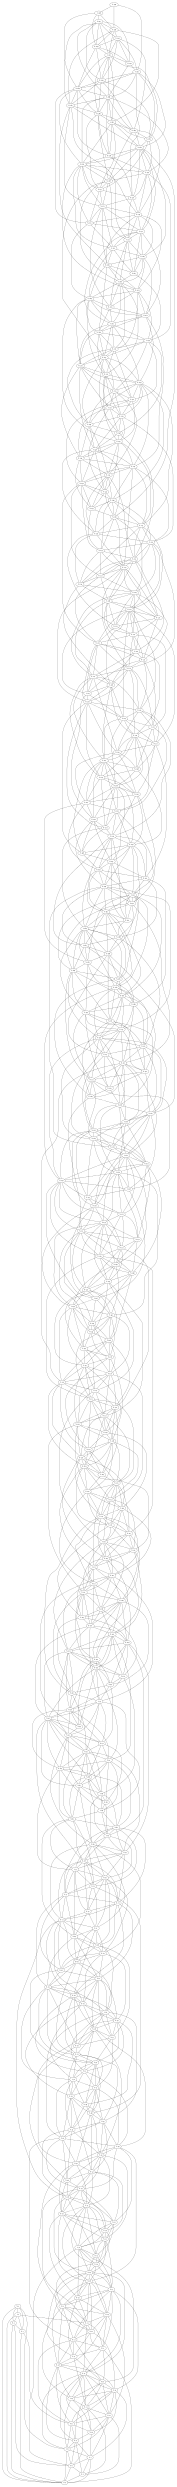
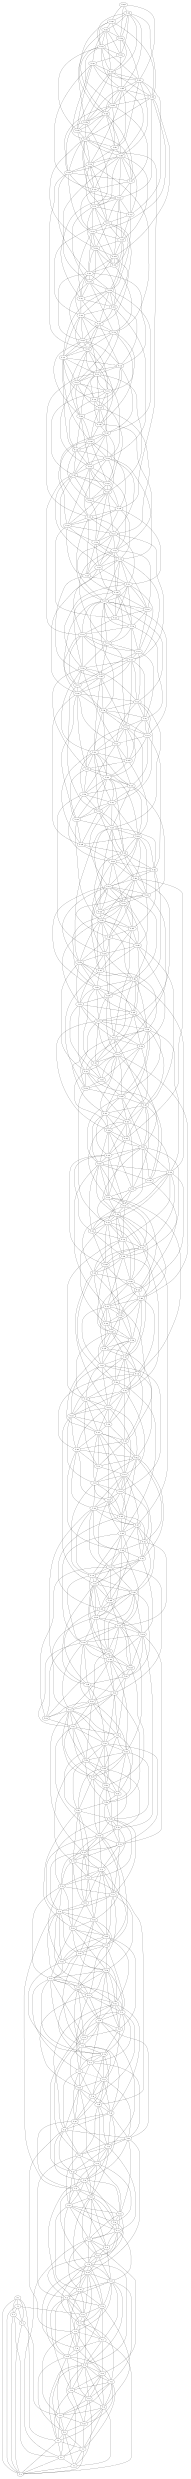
node "N-299": removed
